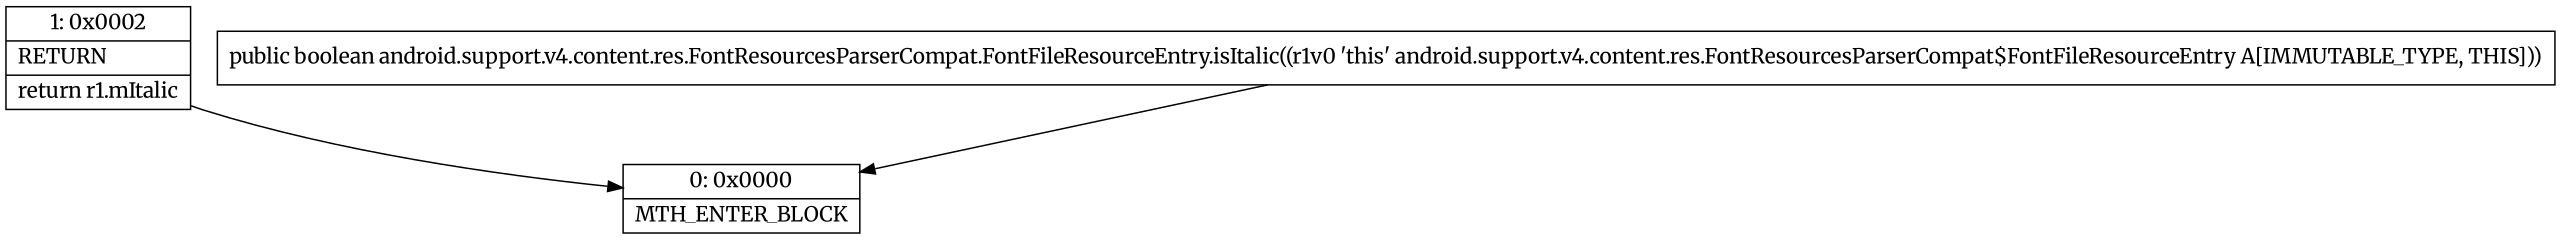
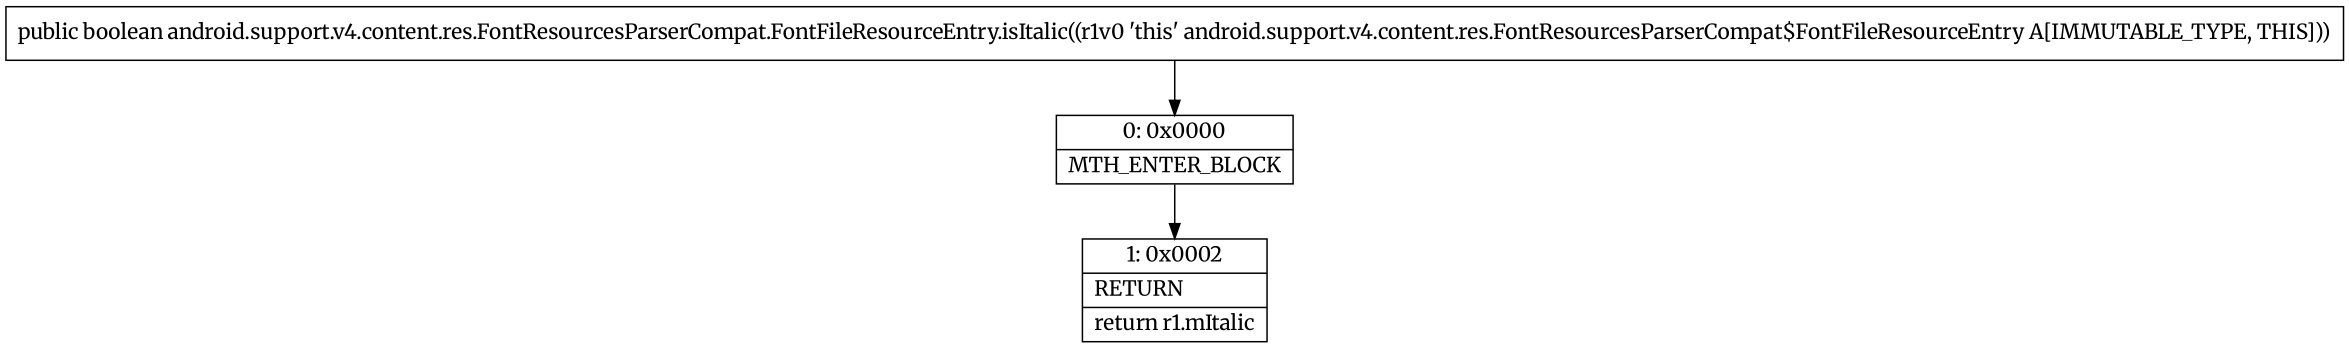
edge "1: 0x0002" -> "0: 0x0000": reversed
